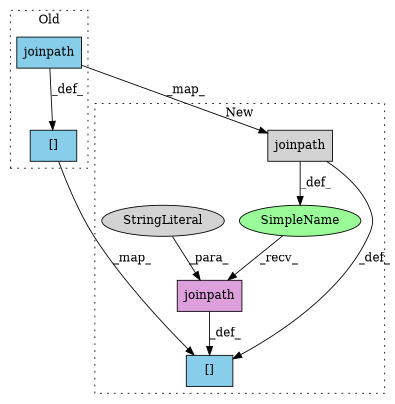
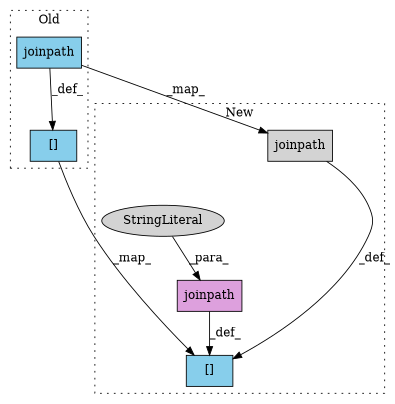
node "SimpleName": removed
